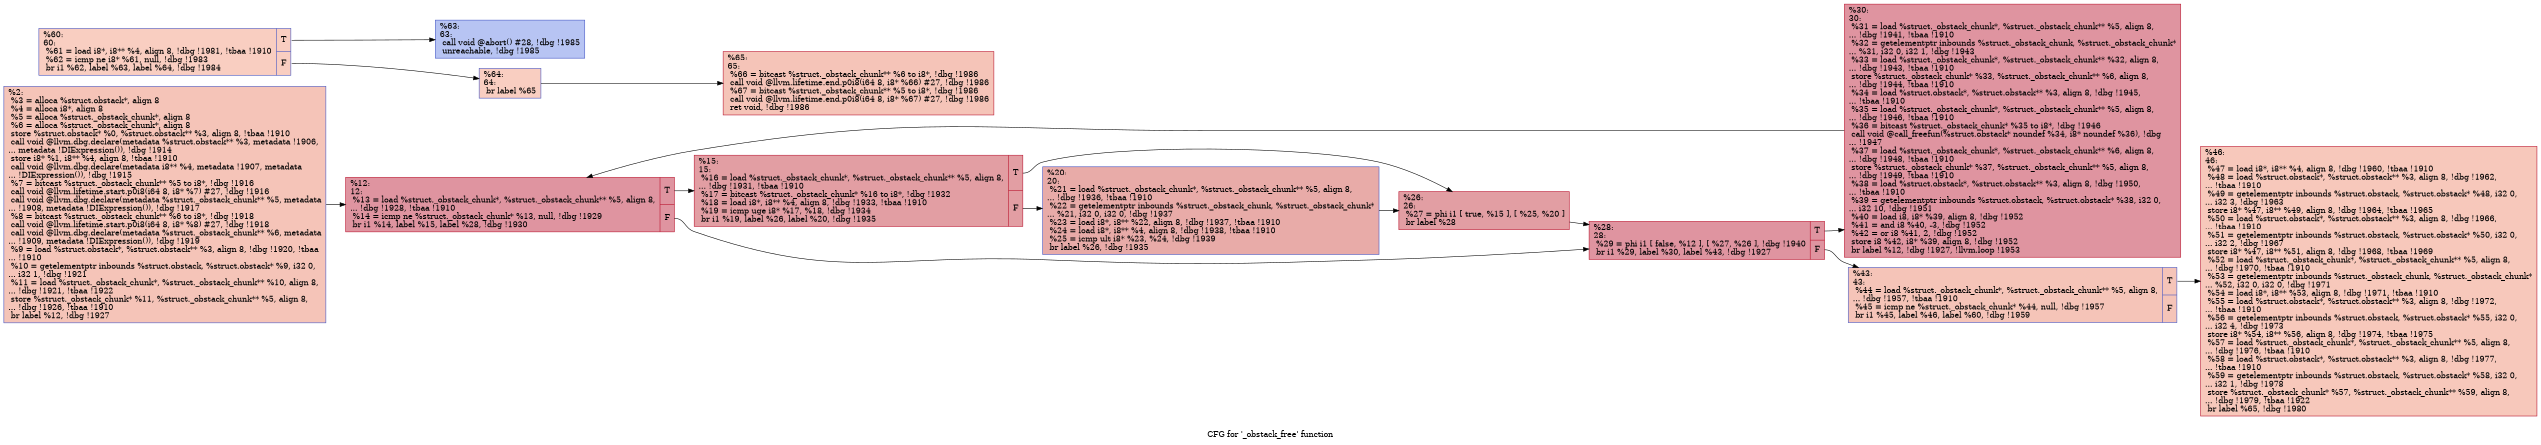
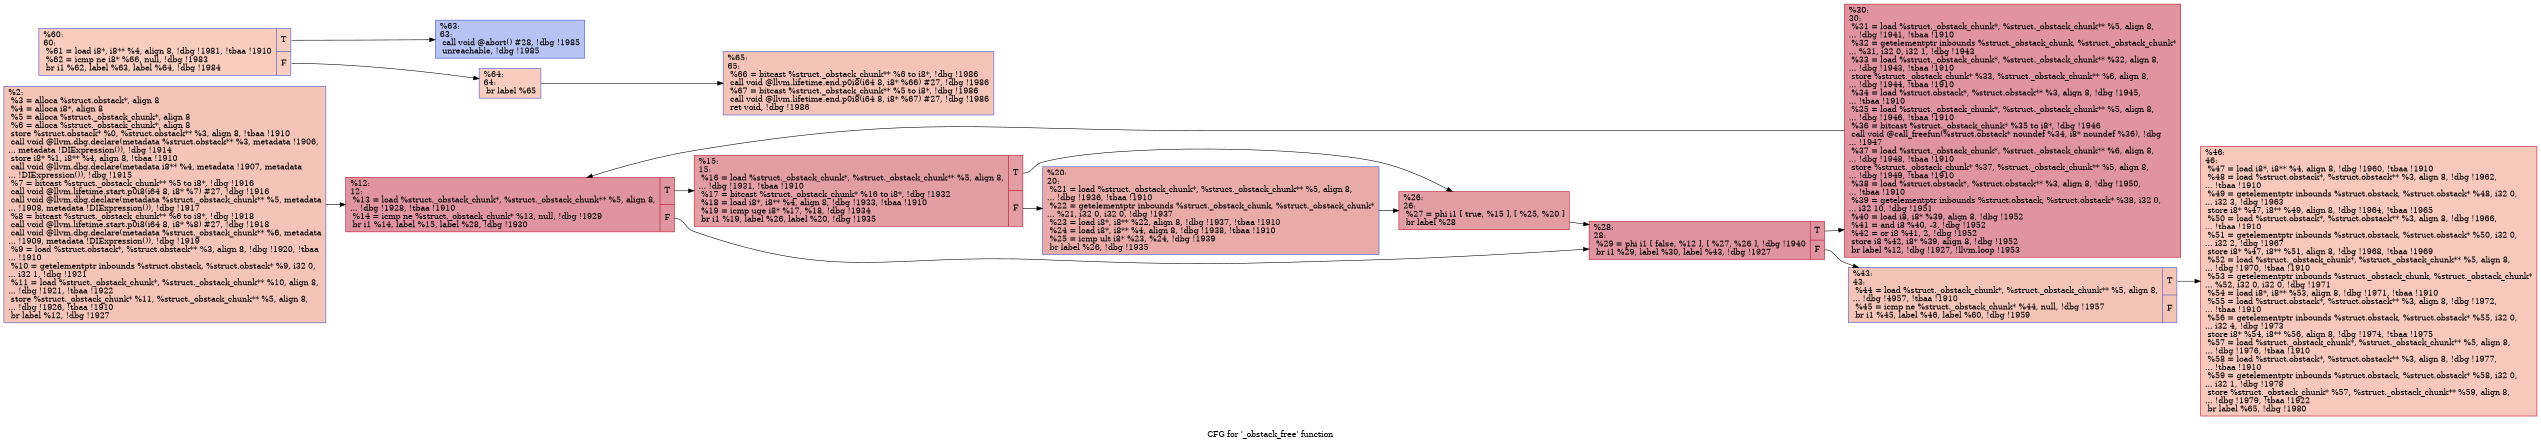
node "%60:": text "%62 = icmp ne i8* %61, null, !dbg !1983" -> "%62 = icmp ne i8* %66, null, !dbg !1983"
node "%65:": color #b70d28ff -> #3d50c3ff
node "%43:": text "... !dbg !1957, !tbaa !1910" -> "... !dbg !4957, !tbaa !1910"
